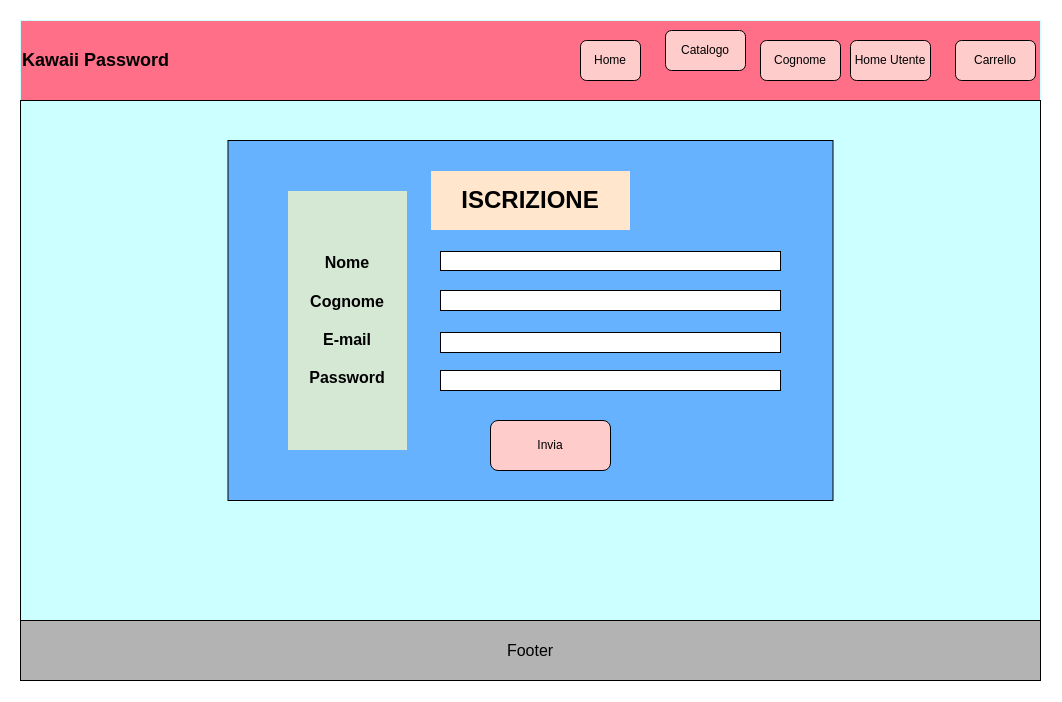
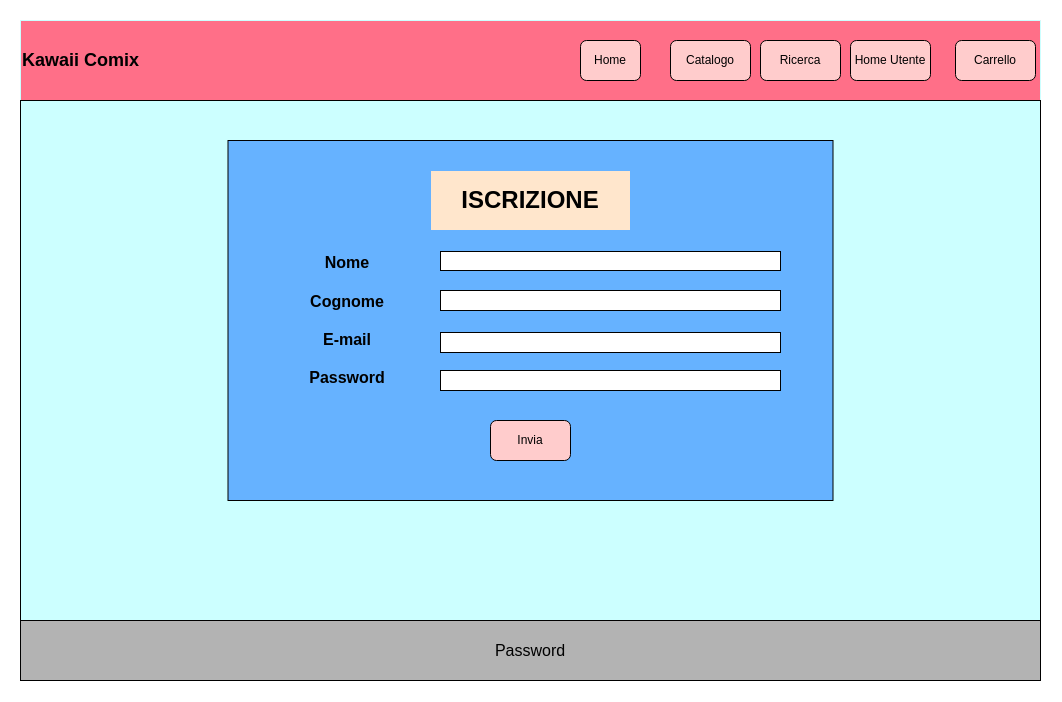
node "Catalogo": moved (706, 51) -> (711, 61)
node "Kawaii Password": label "Kawaii Password" -> "Kawaii Comix"
node "Cognome": label "Cognome" -> "Ricerca"
node "Nome Cognome E-mail Password": fillcolor #d5e8d4 -> #66b2ff
node "Invia": size 120x50 -> 80x40
node "Footer": label "Footer" -> "Password"
